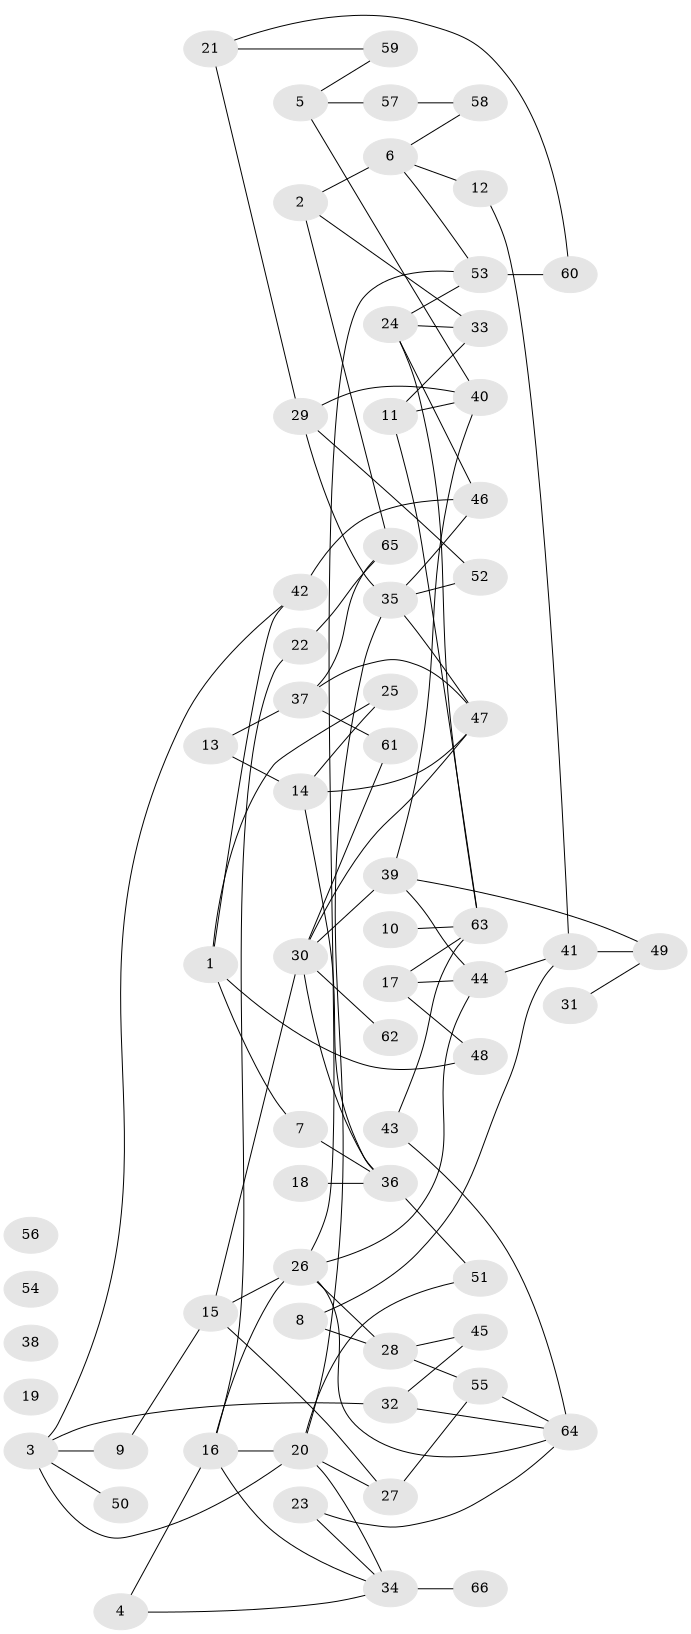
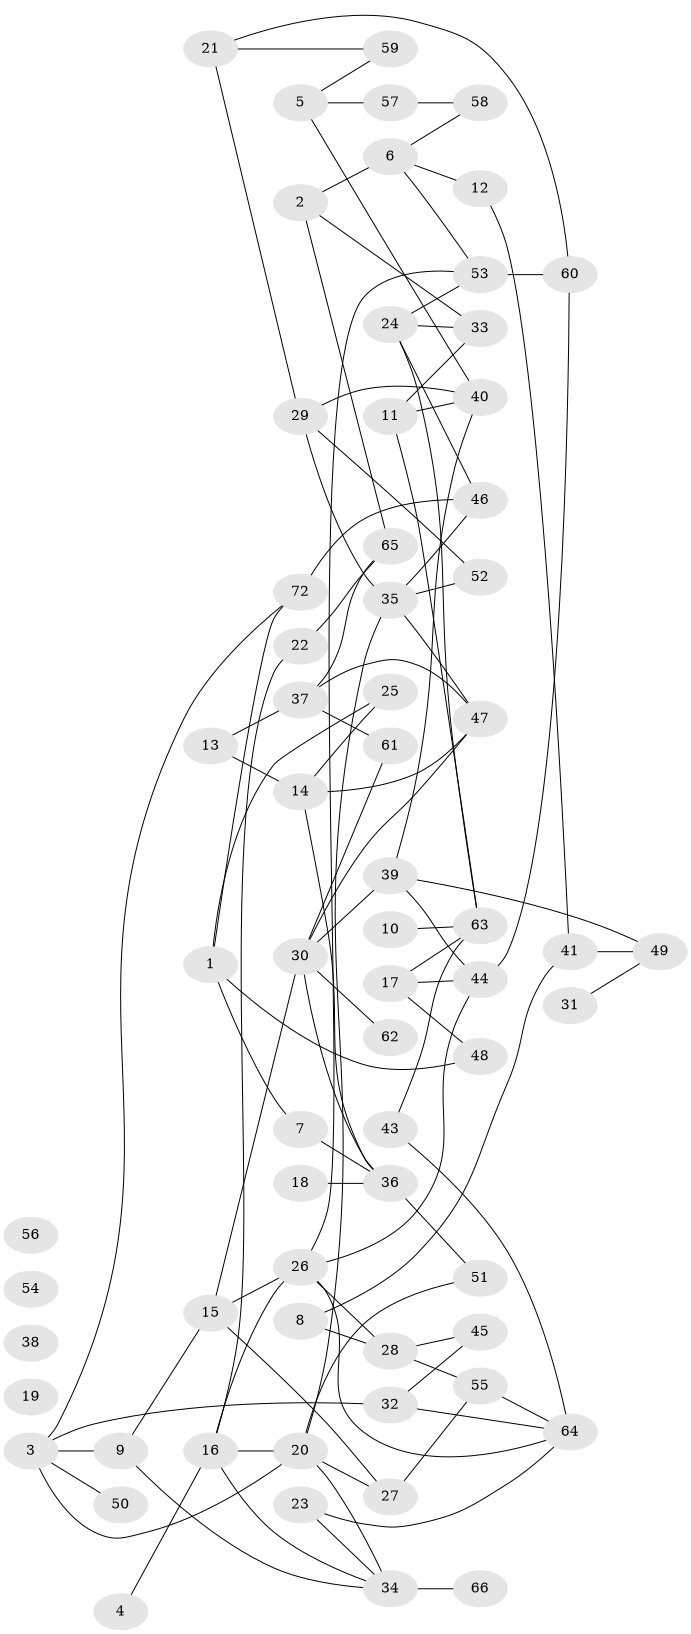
node "42": label "42" -> "72"
edge "41" -- "44": now "60" -- "44"
edge "34" -- "4": now "34" -- "9"
